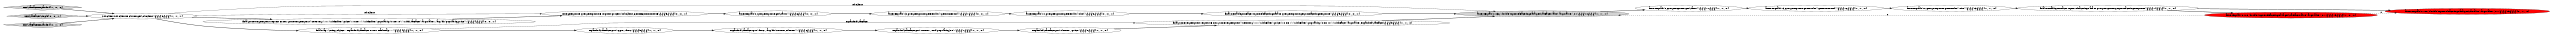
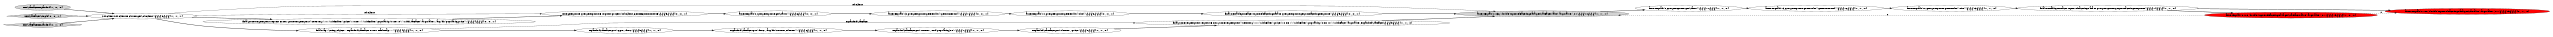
node "testStatFacetExpanded['1', '0', '0']": shape diamond -> ellipse
